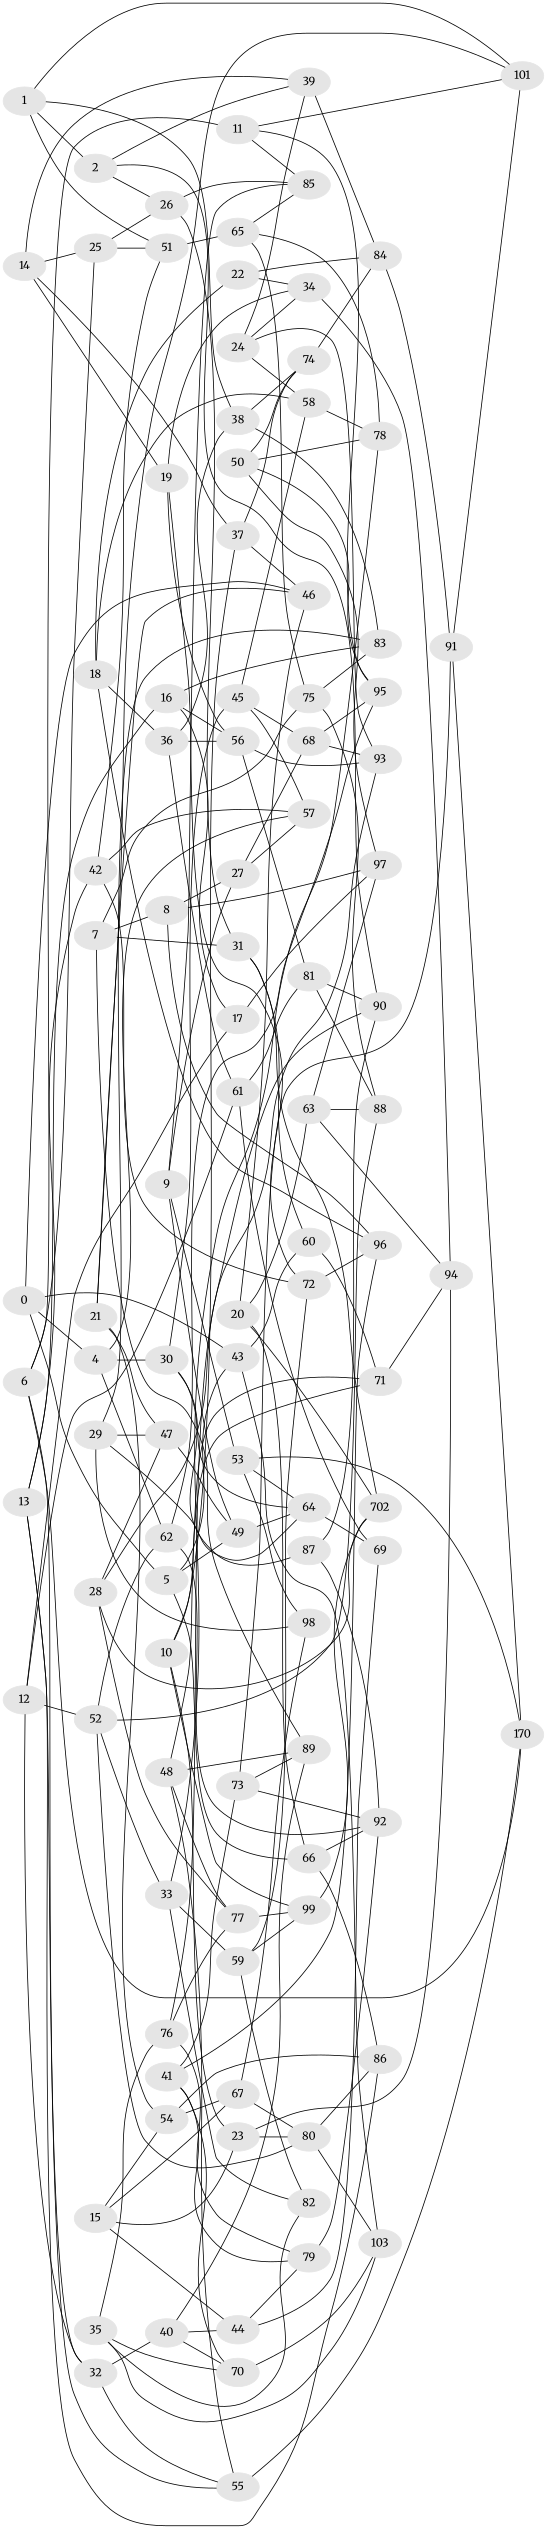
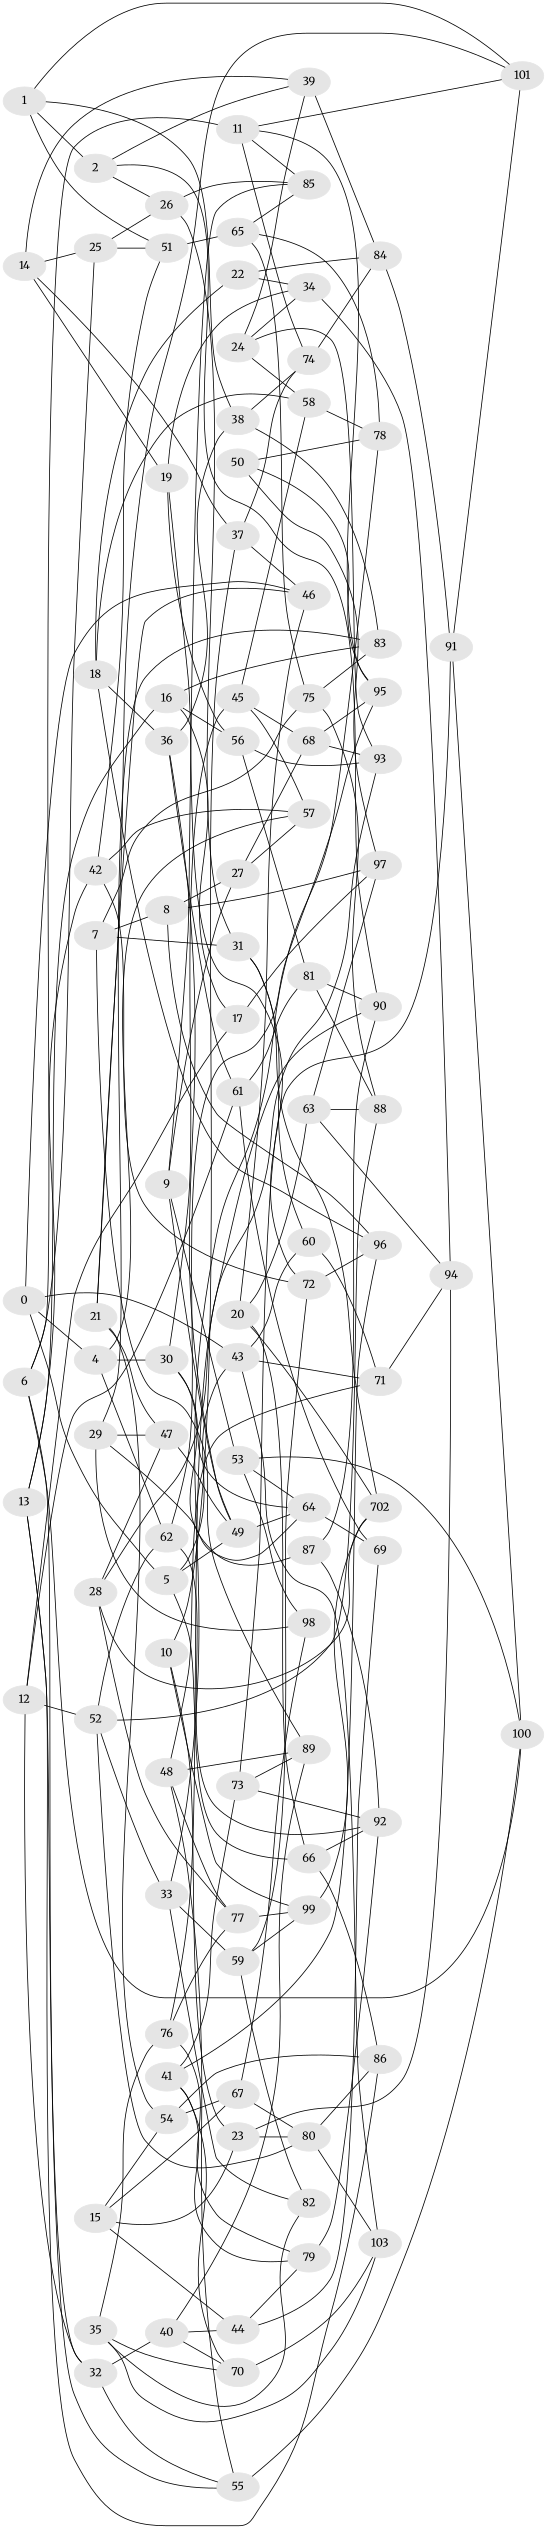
edge "74" -- "50": now "74" -- "11"
edge "36" -- "56": now "36" -- "49"
edge "71" -- "10": now "71" -- "43"
node "170": label "170" -> "100"
